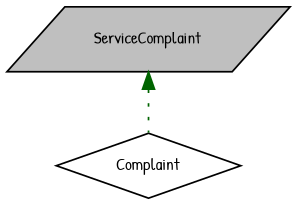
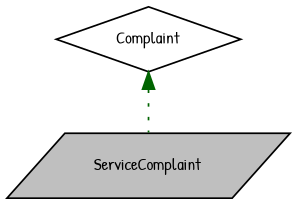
edge "Complaint" -> "ServiceComplaint": reversed
